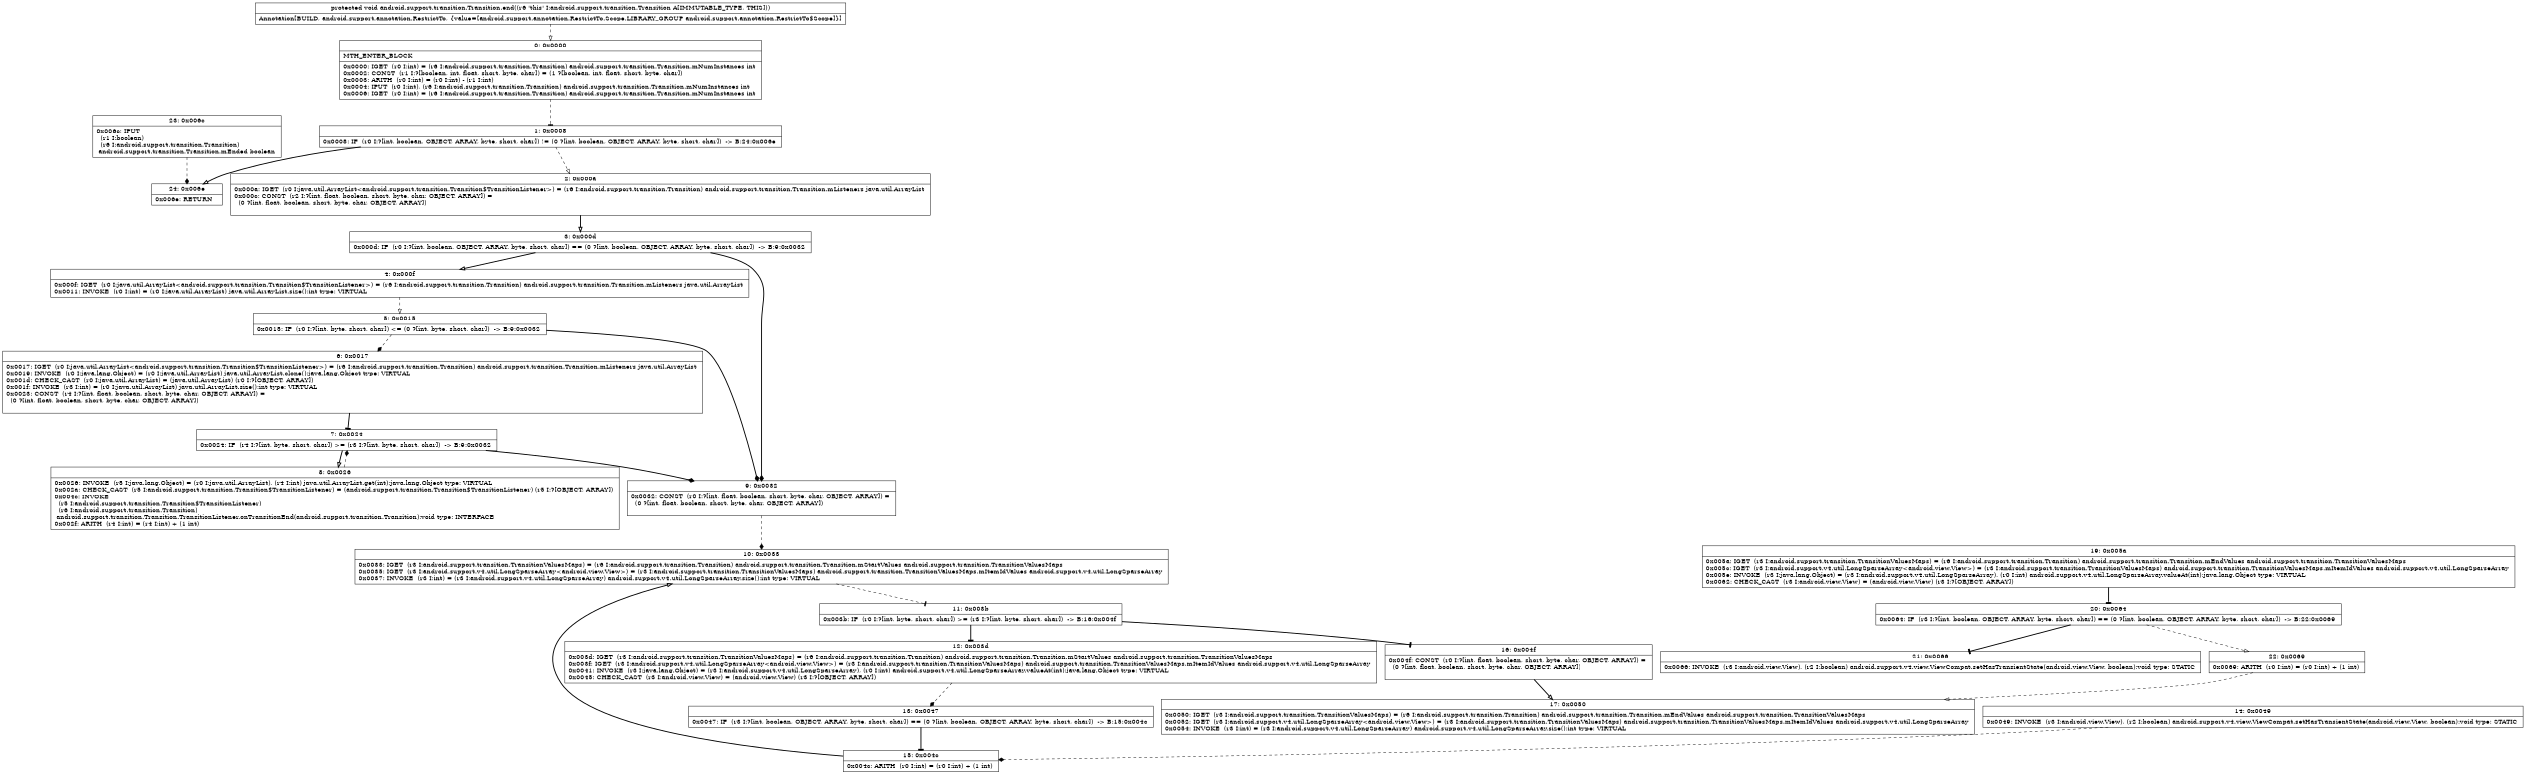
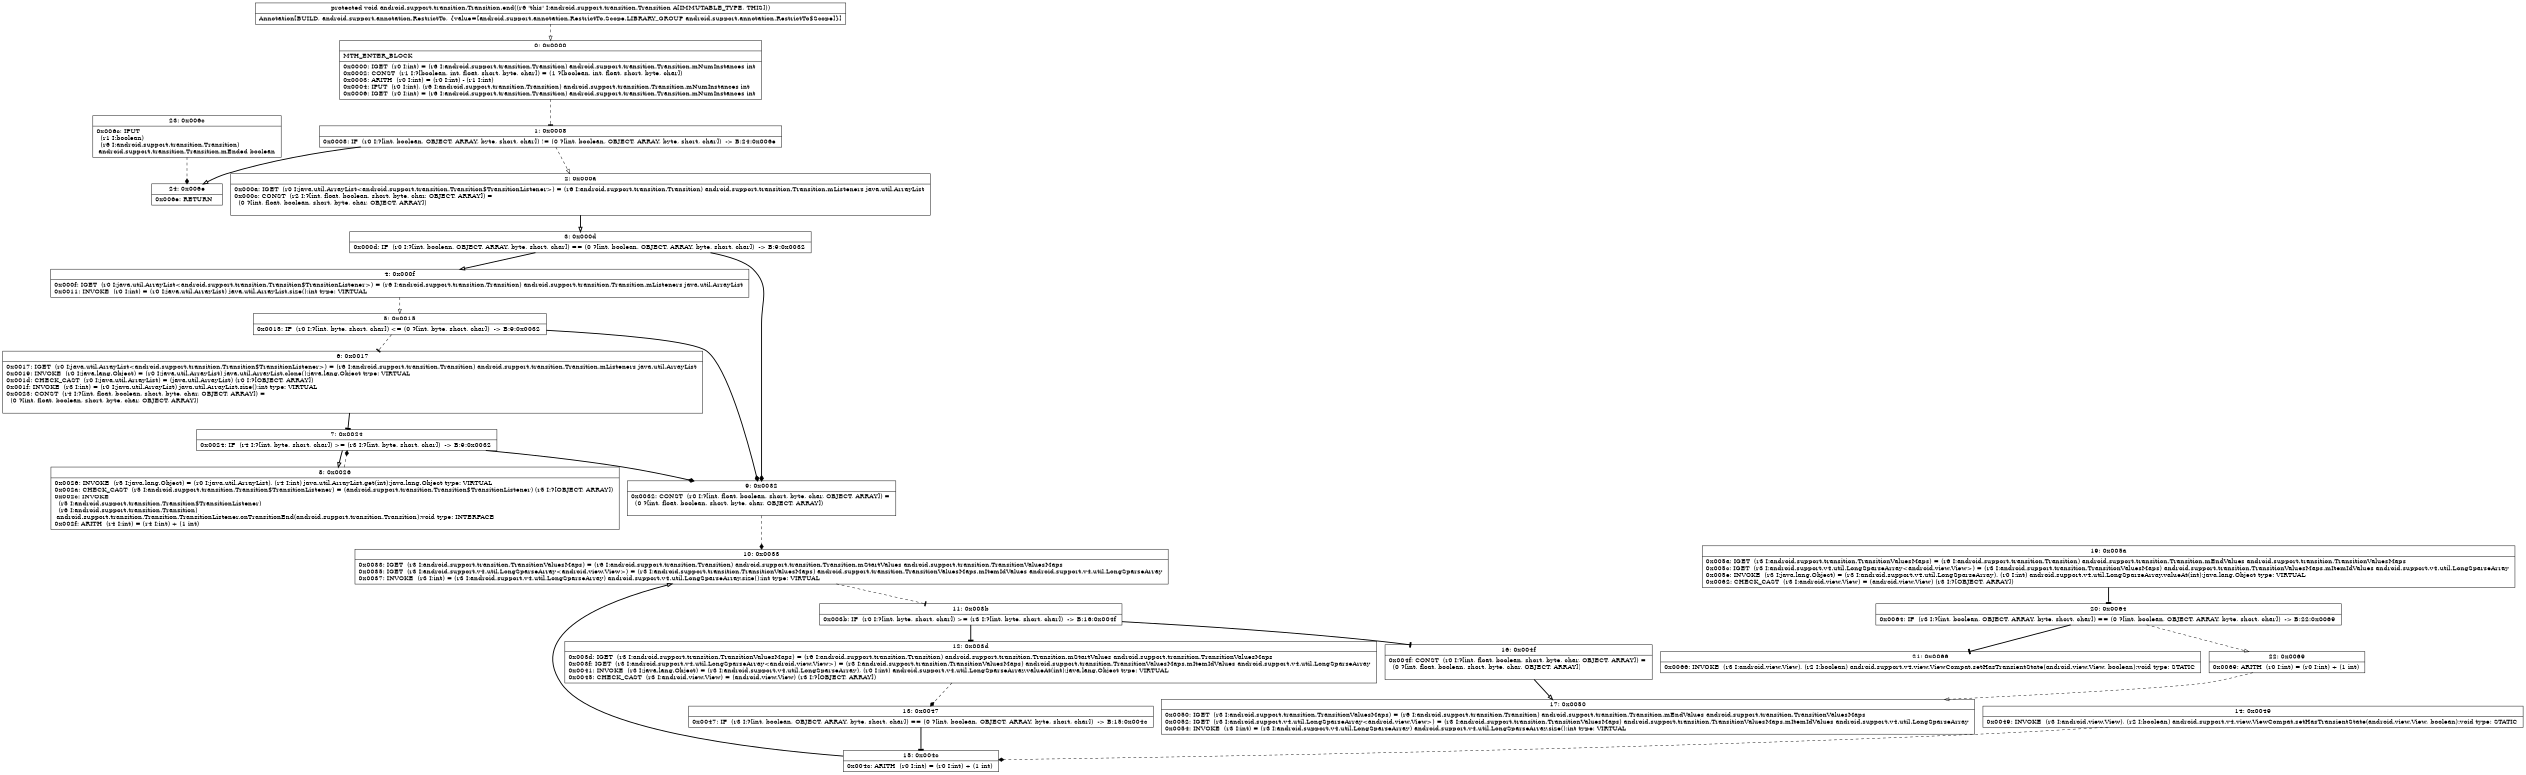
edge "5: 0x0015" -> "6: 0x0017": arrowhead diamond -> tee
node "8: 0x0026": text "0x004c: INVOKE" -> "0x002c: INVOKE"
